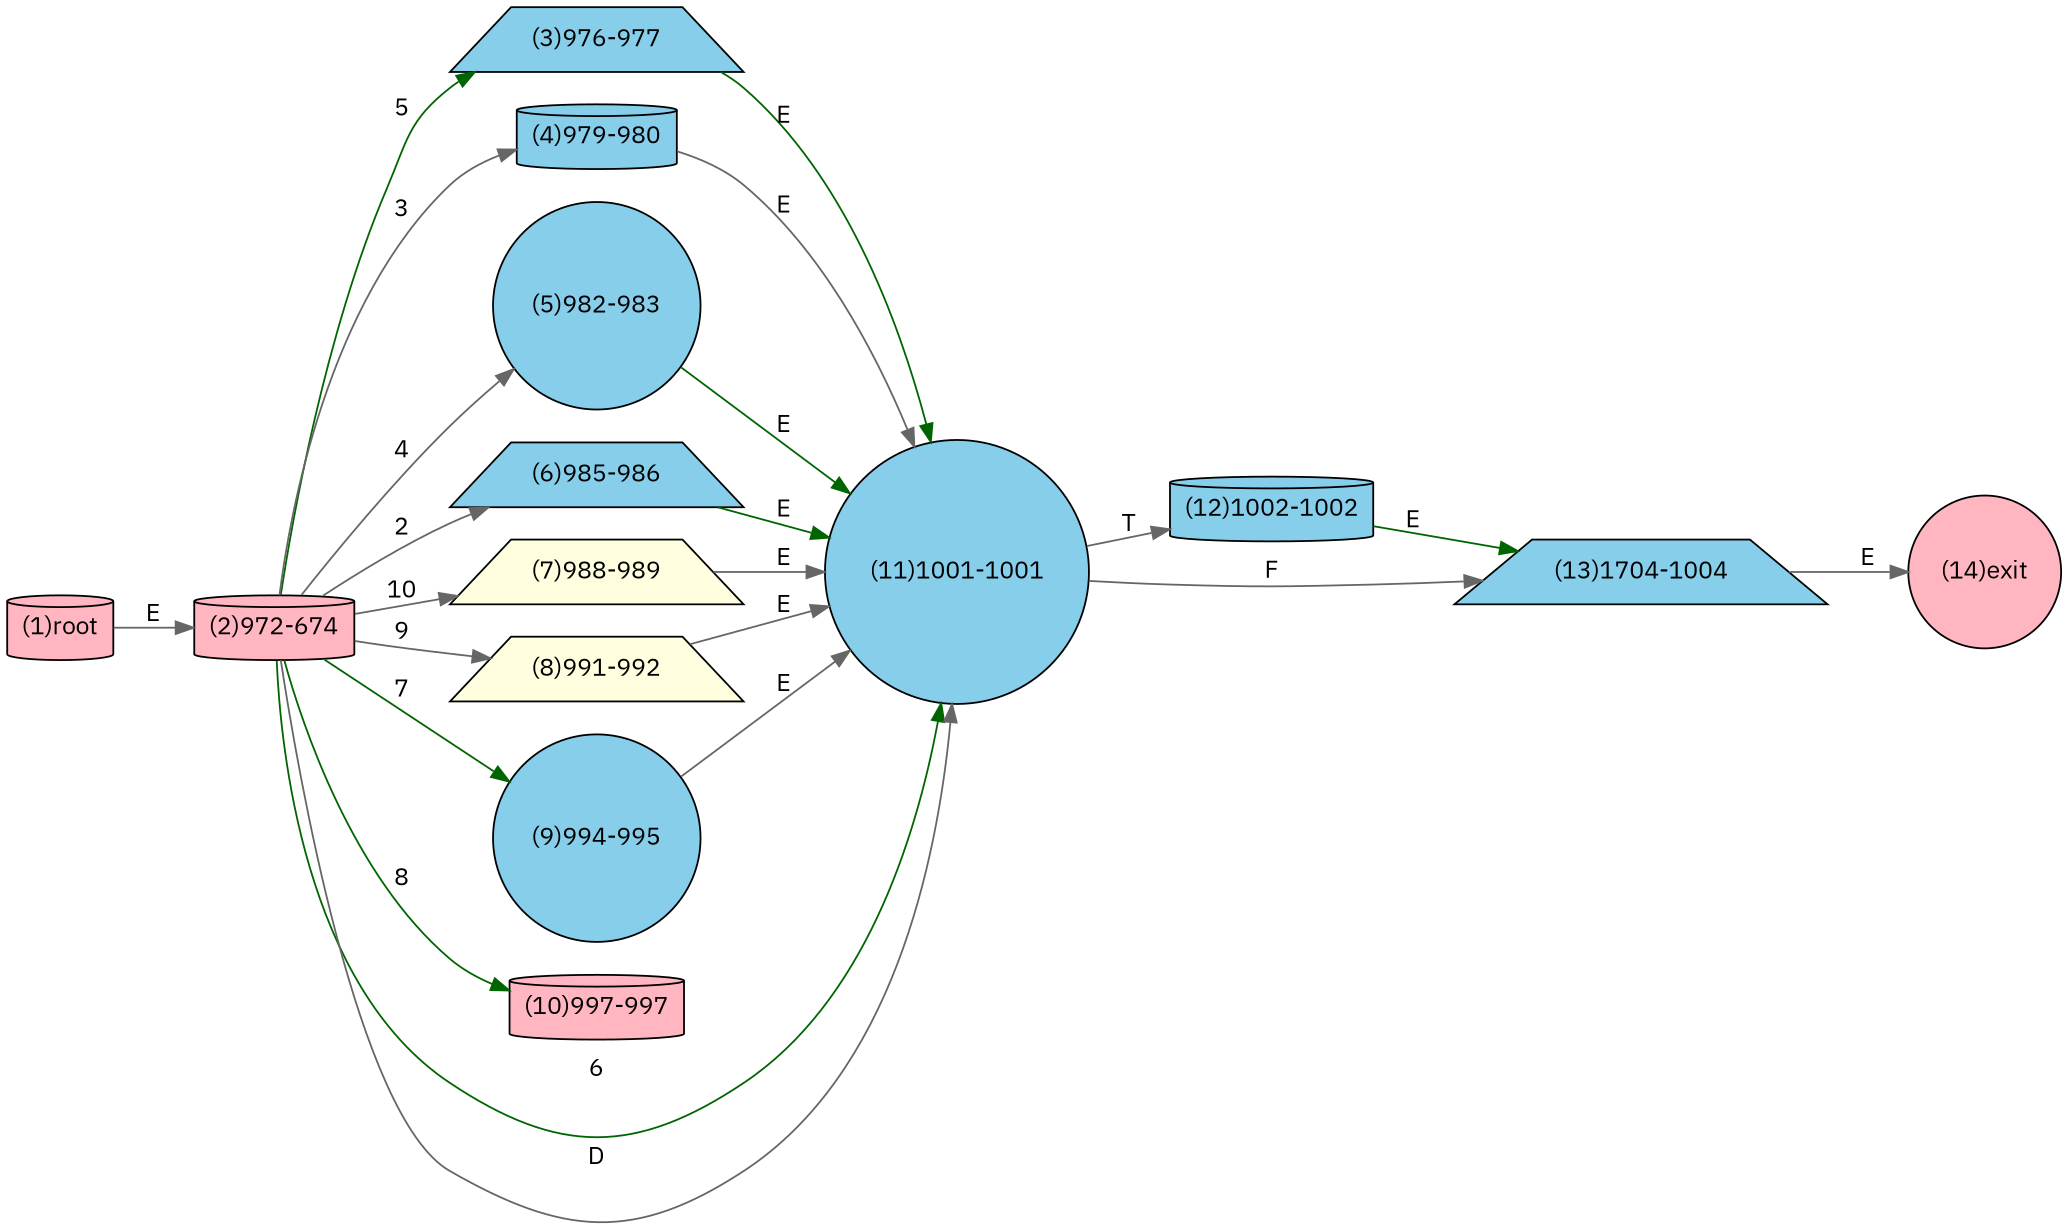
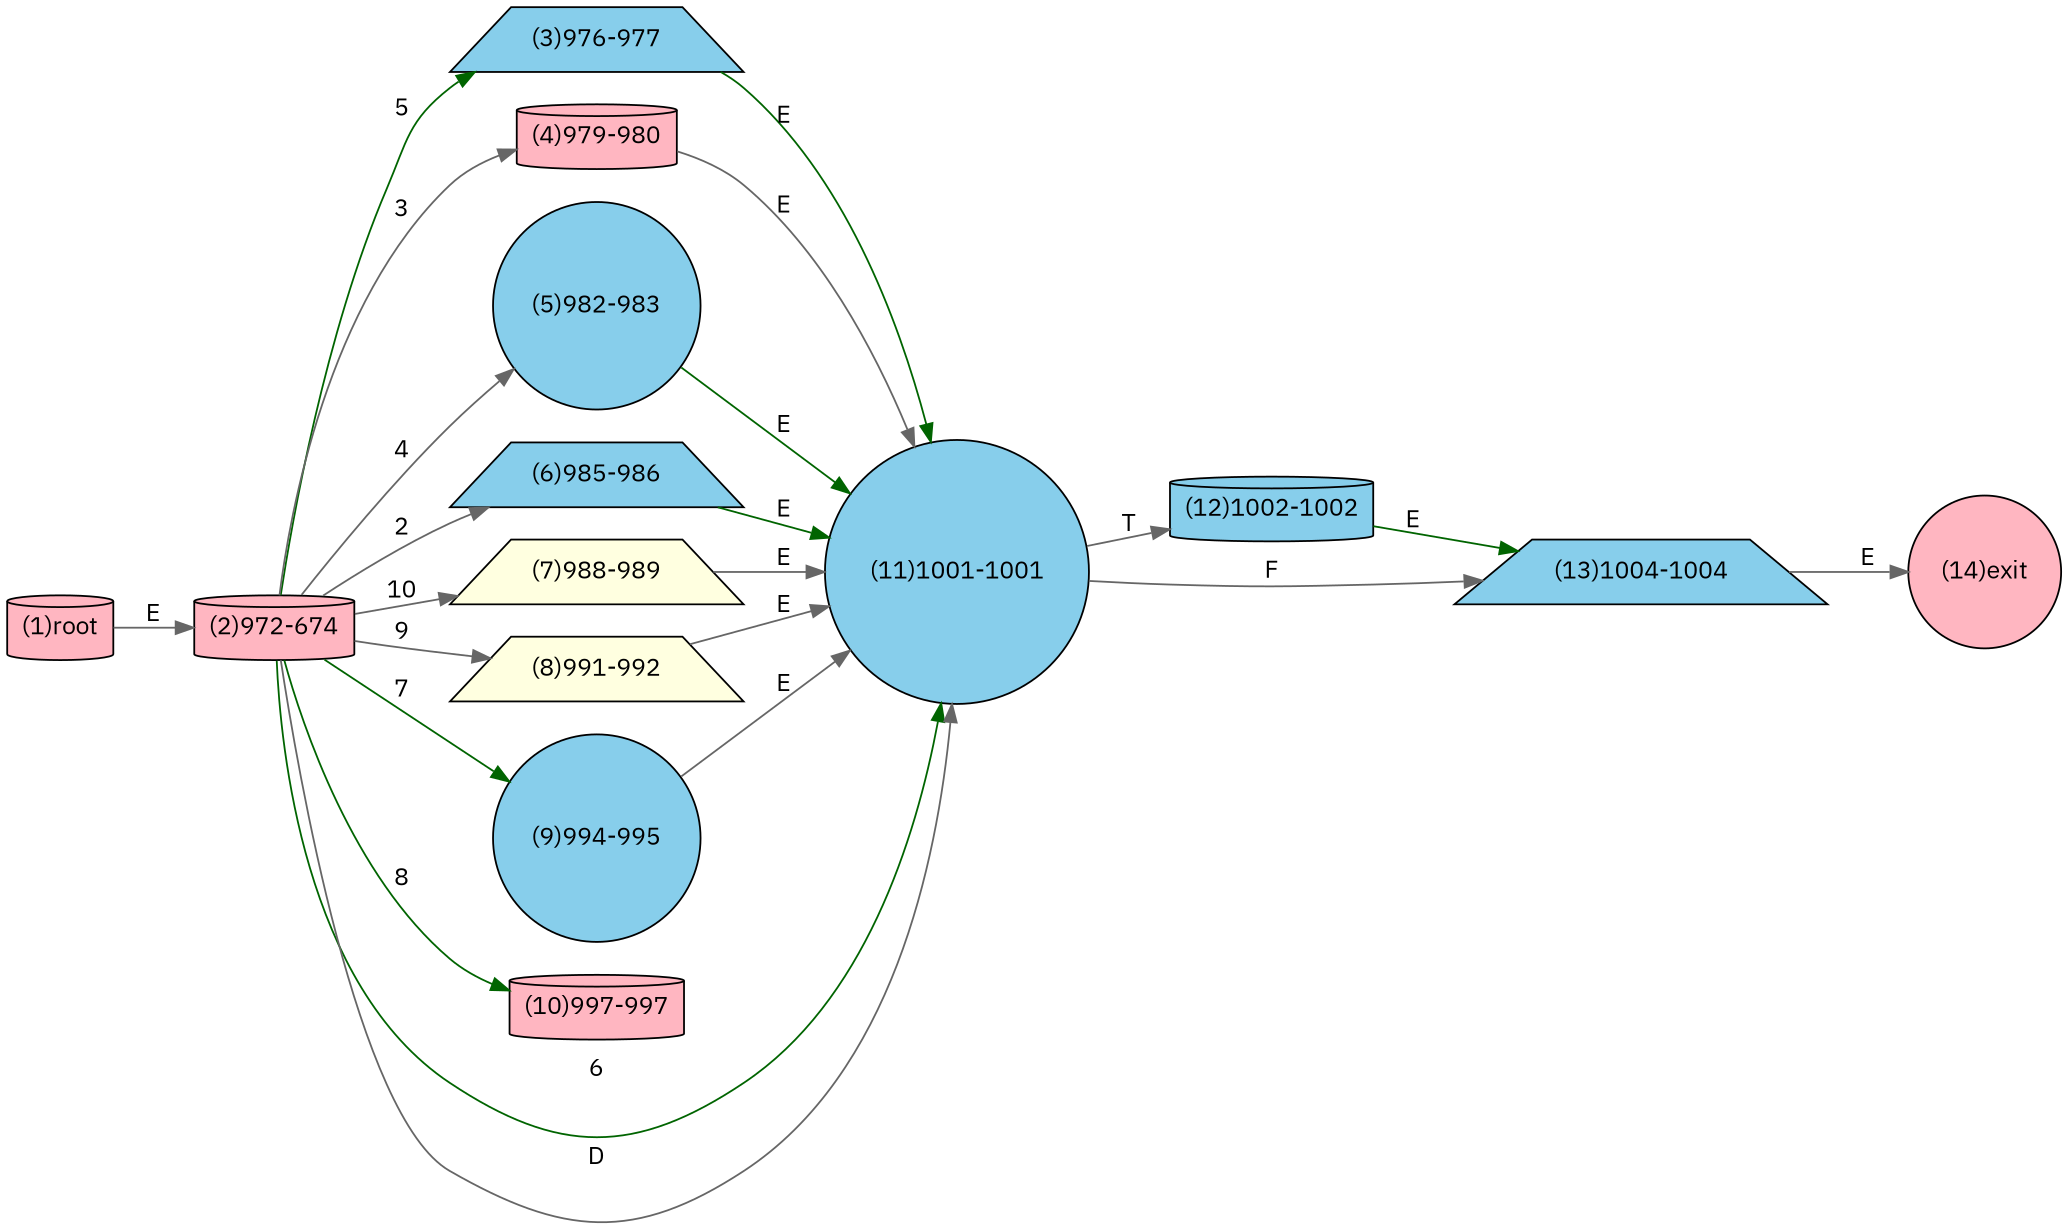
node "(4)979-980": fillcolor skyblue -> lightpink
node "(13)1704-1004": label "(13)1704-1004" -> "(13)1004-1004"
